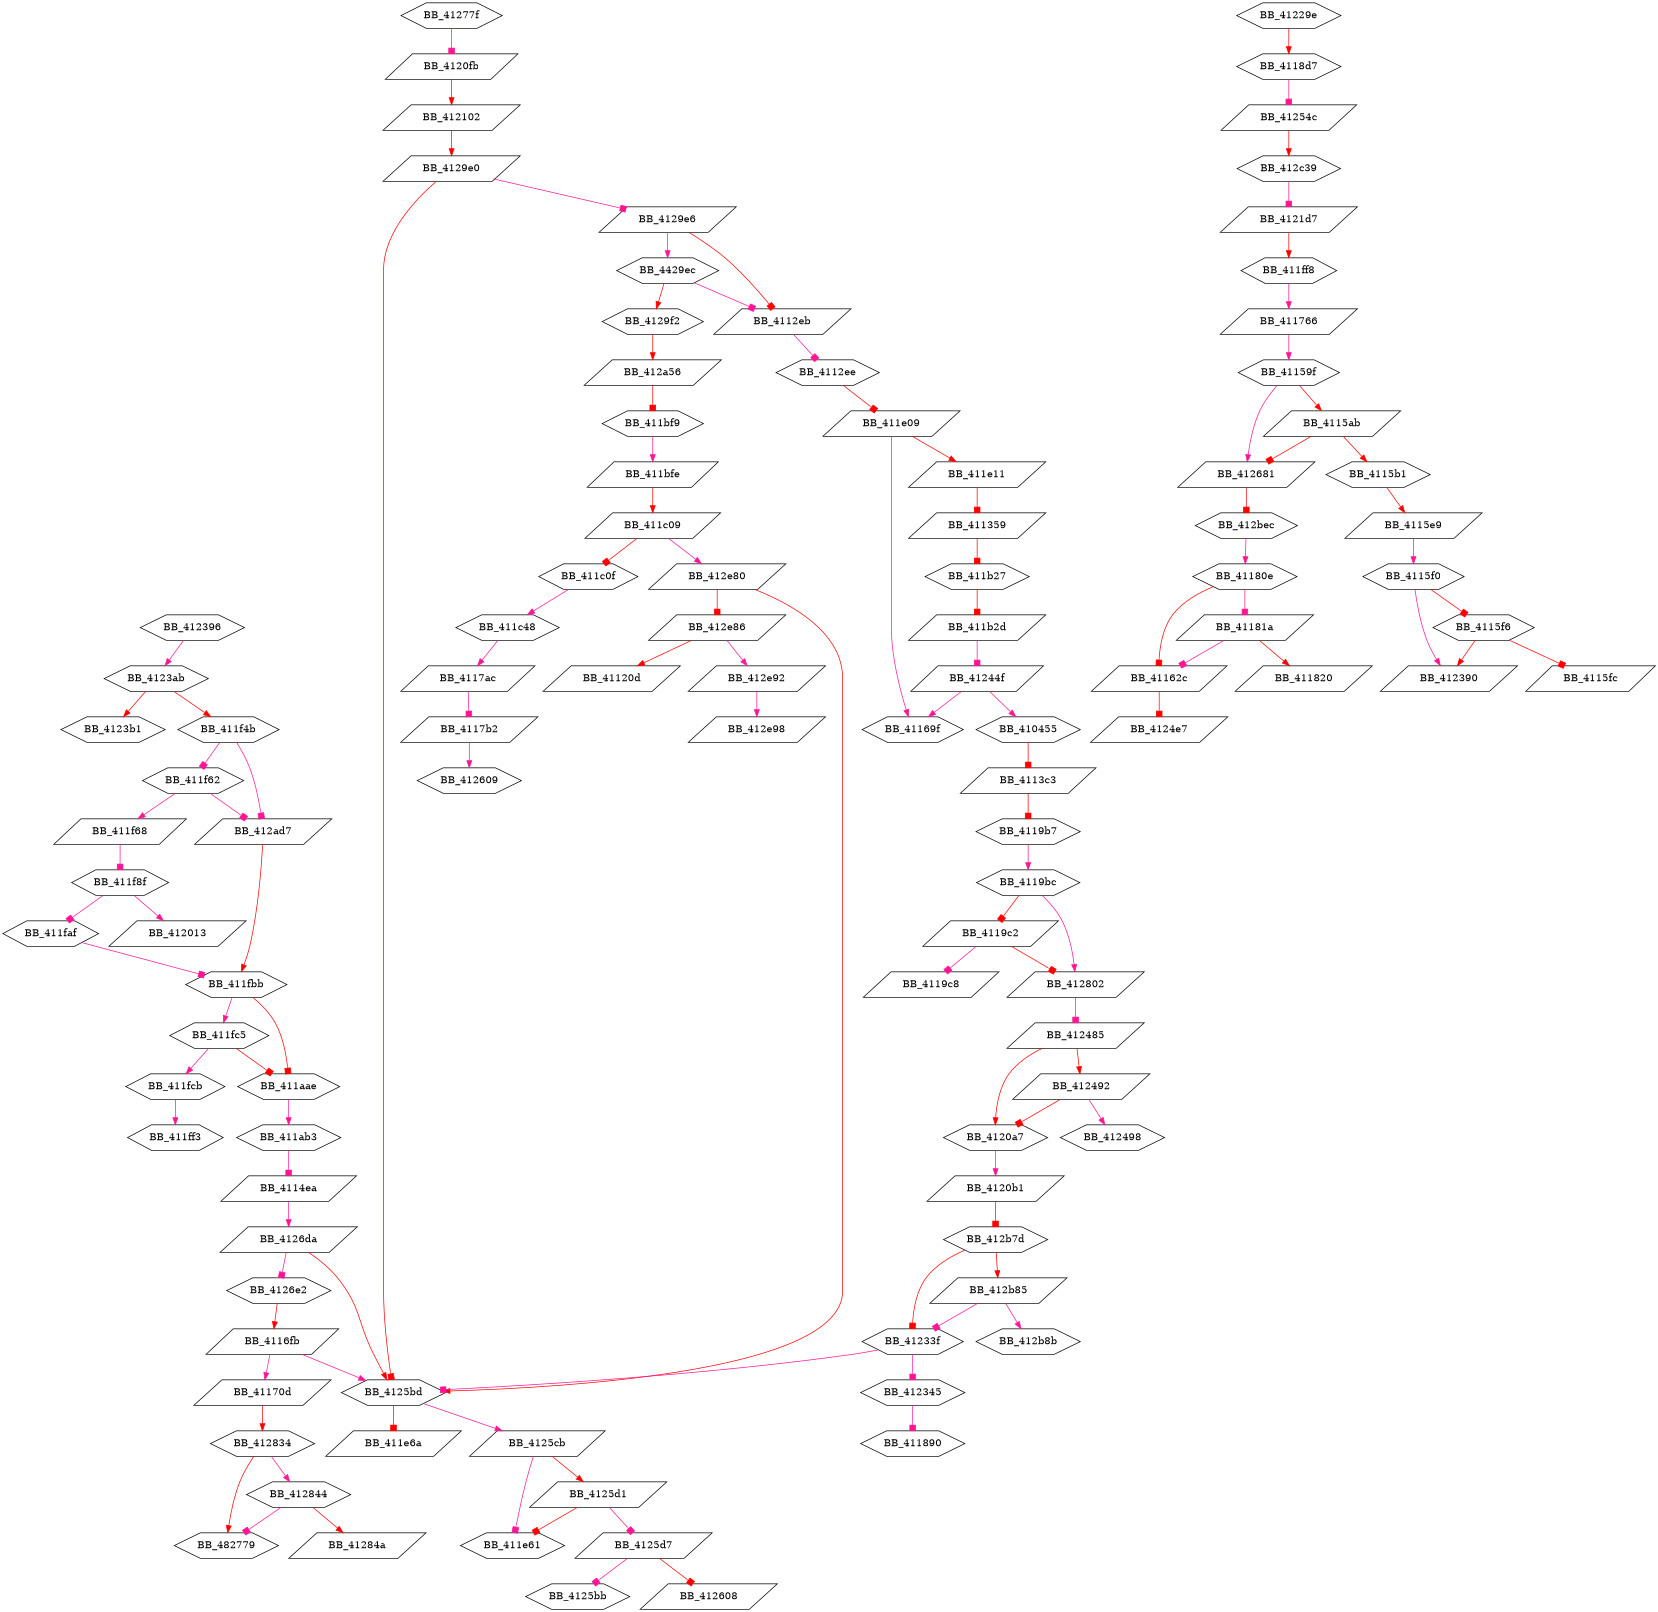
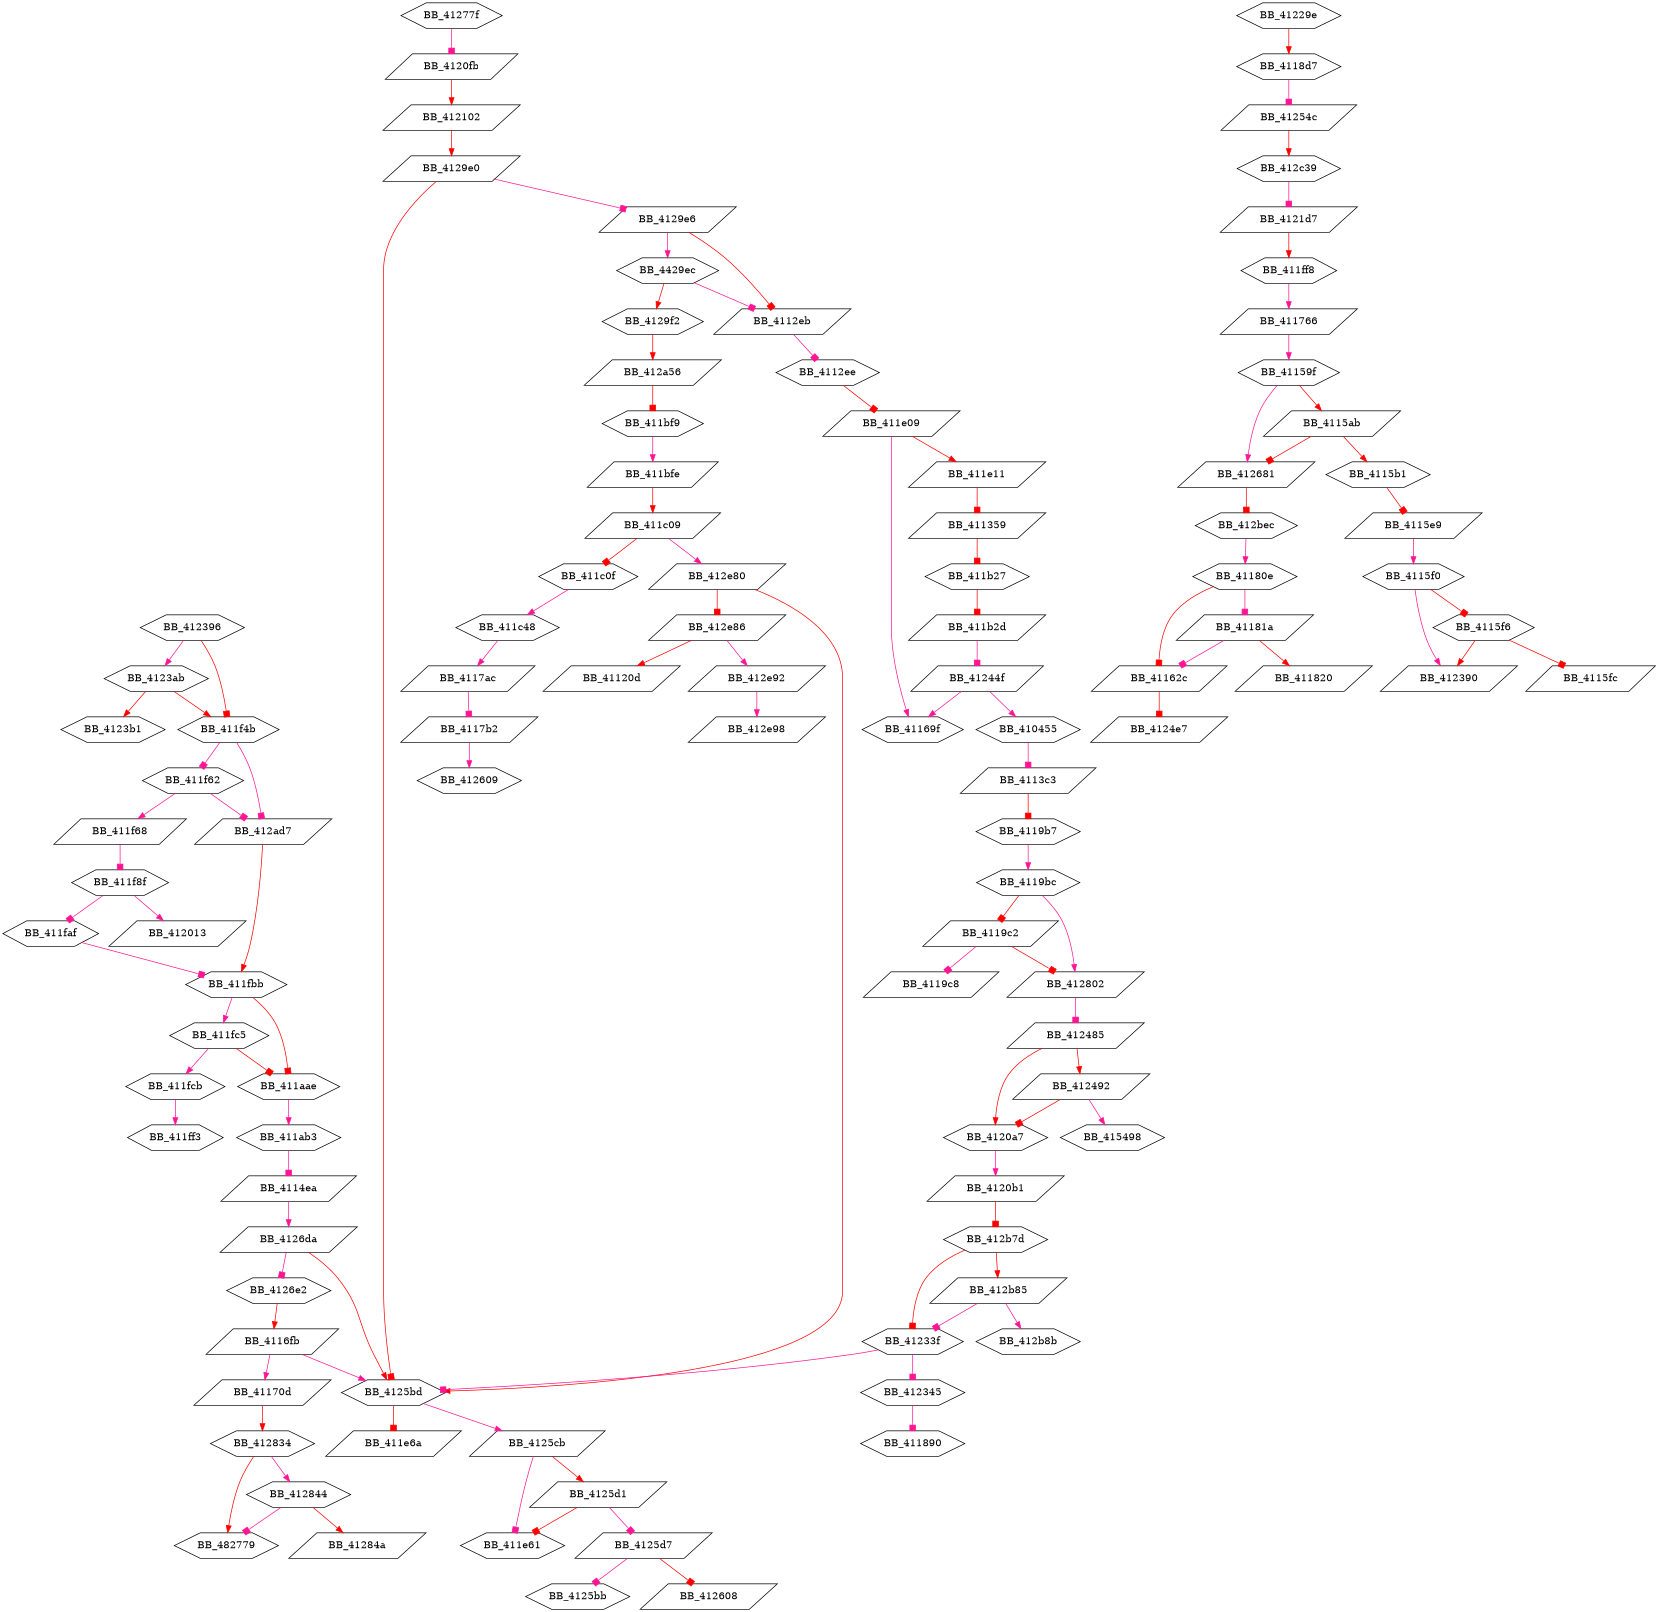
edge "BB_4115b1" -> "BB_4115e9": arrowhead normal -> box
edge "BB_412396" -> "BB_411f4b": added
edge "BB_410455" -> "BB_4113c3": color red -> deeppink
node "BB_412498": label "BB_412498" -> "BB_415498"
